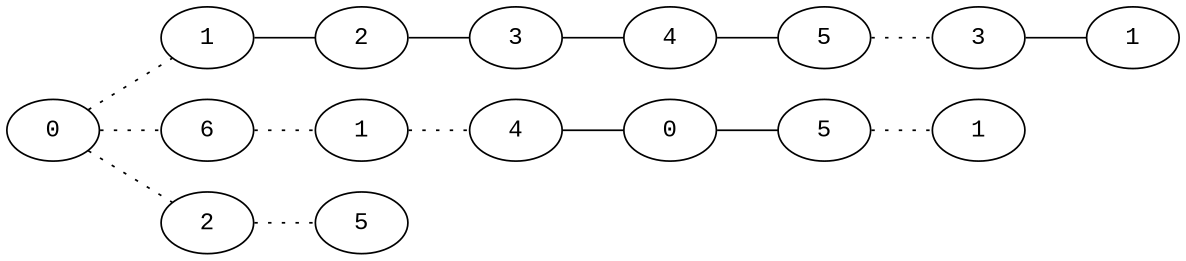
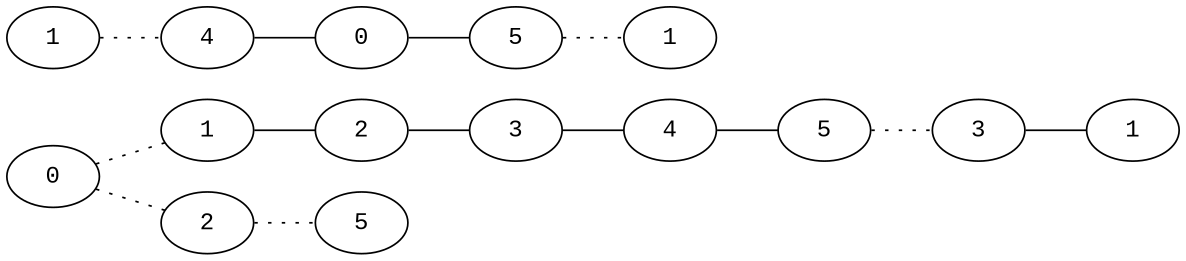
node "6": removed
